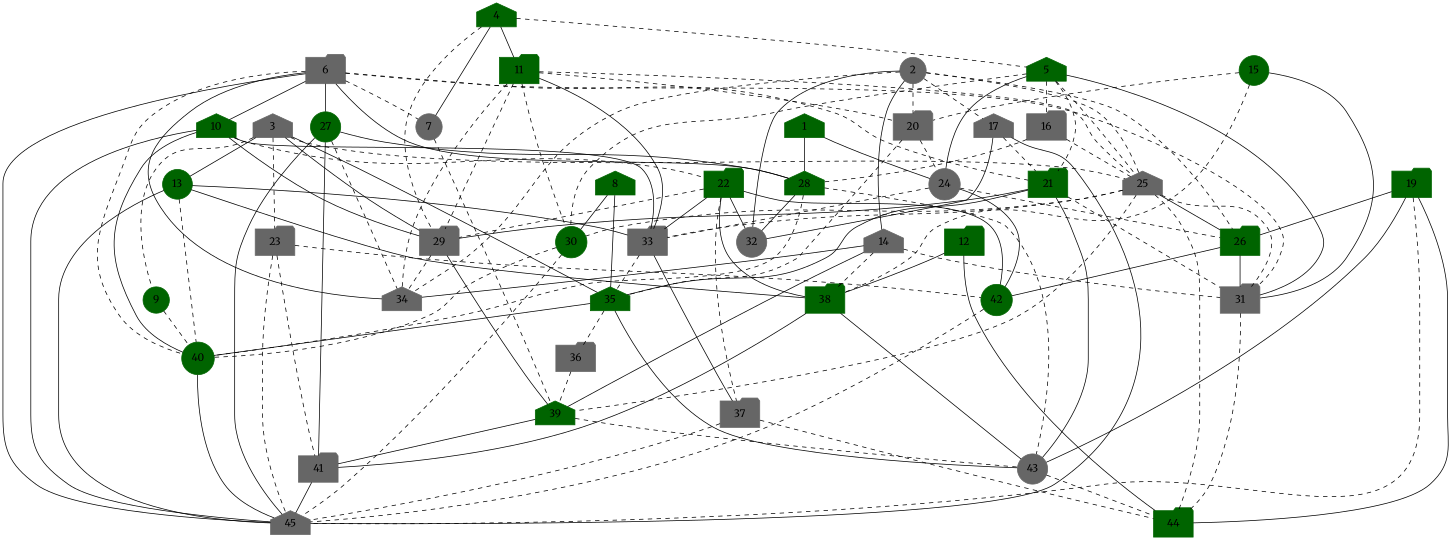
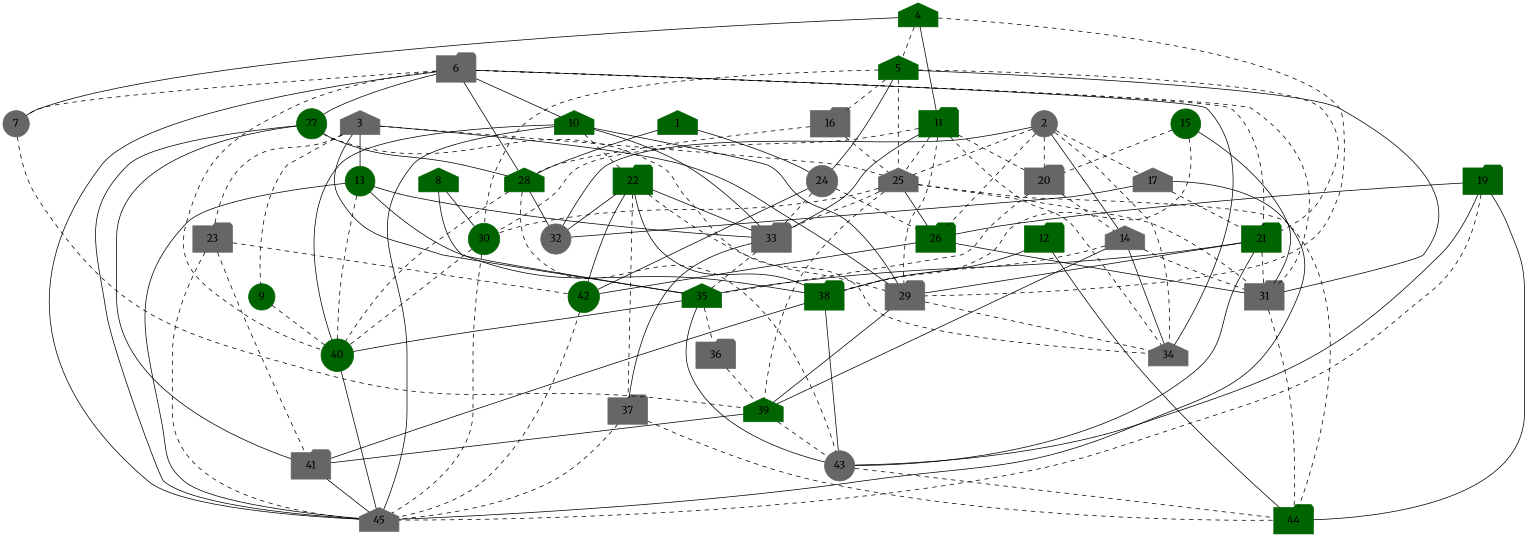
edge "20" -- "24": now "20" -- "14"
